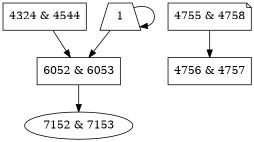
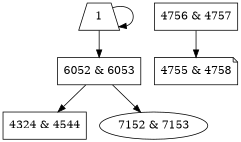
edge "4755 & 4758" -> "4756 & 4757": reversed
edge "4324 & 4544" -> "6052 & 6053": reversed
